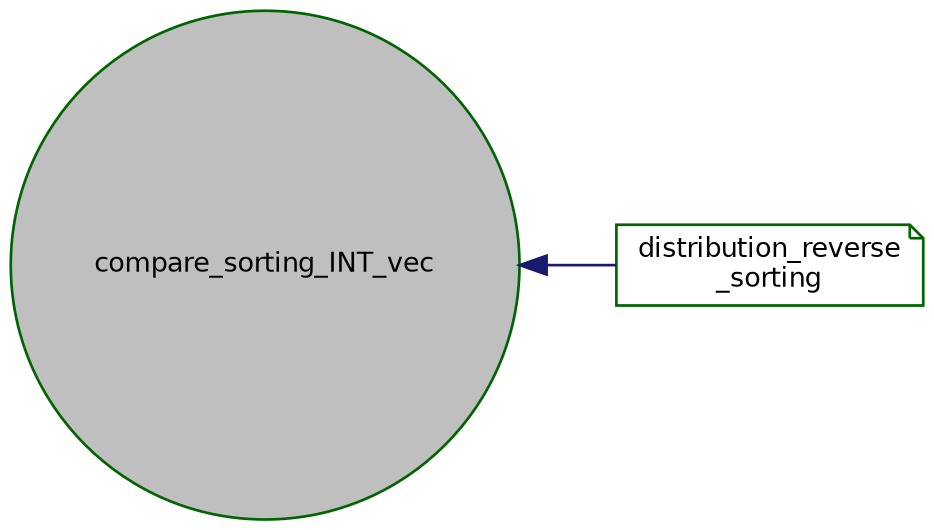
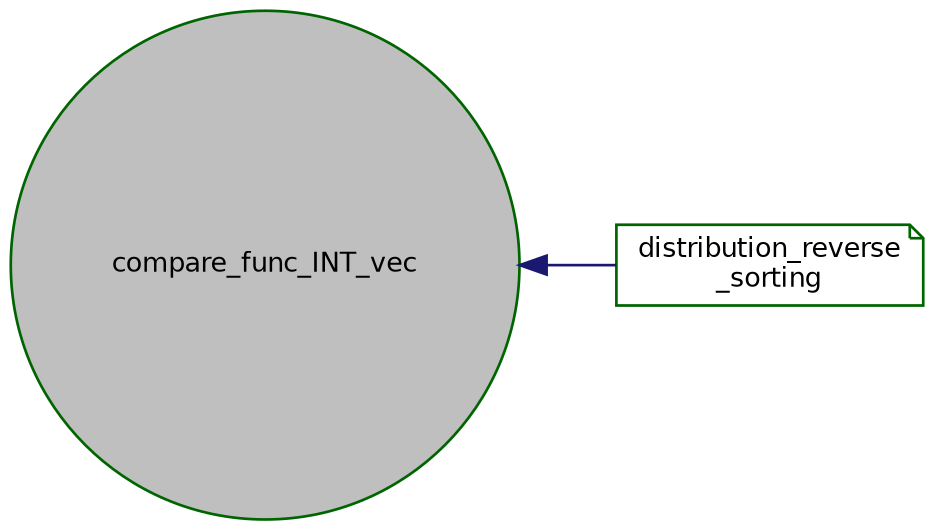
node "compare_sorting_INT_vec": label "compare_sorting_INT_vec" -> "compare_func_INT_vec"
